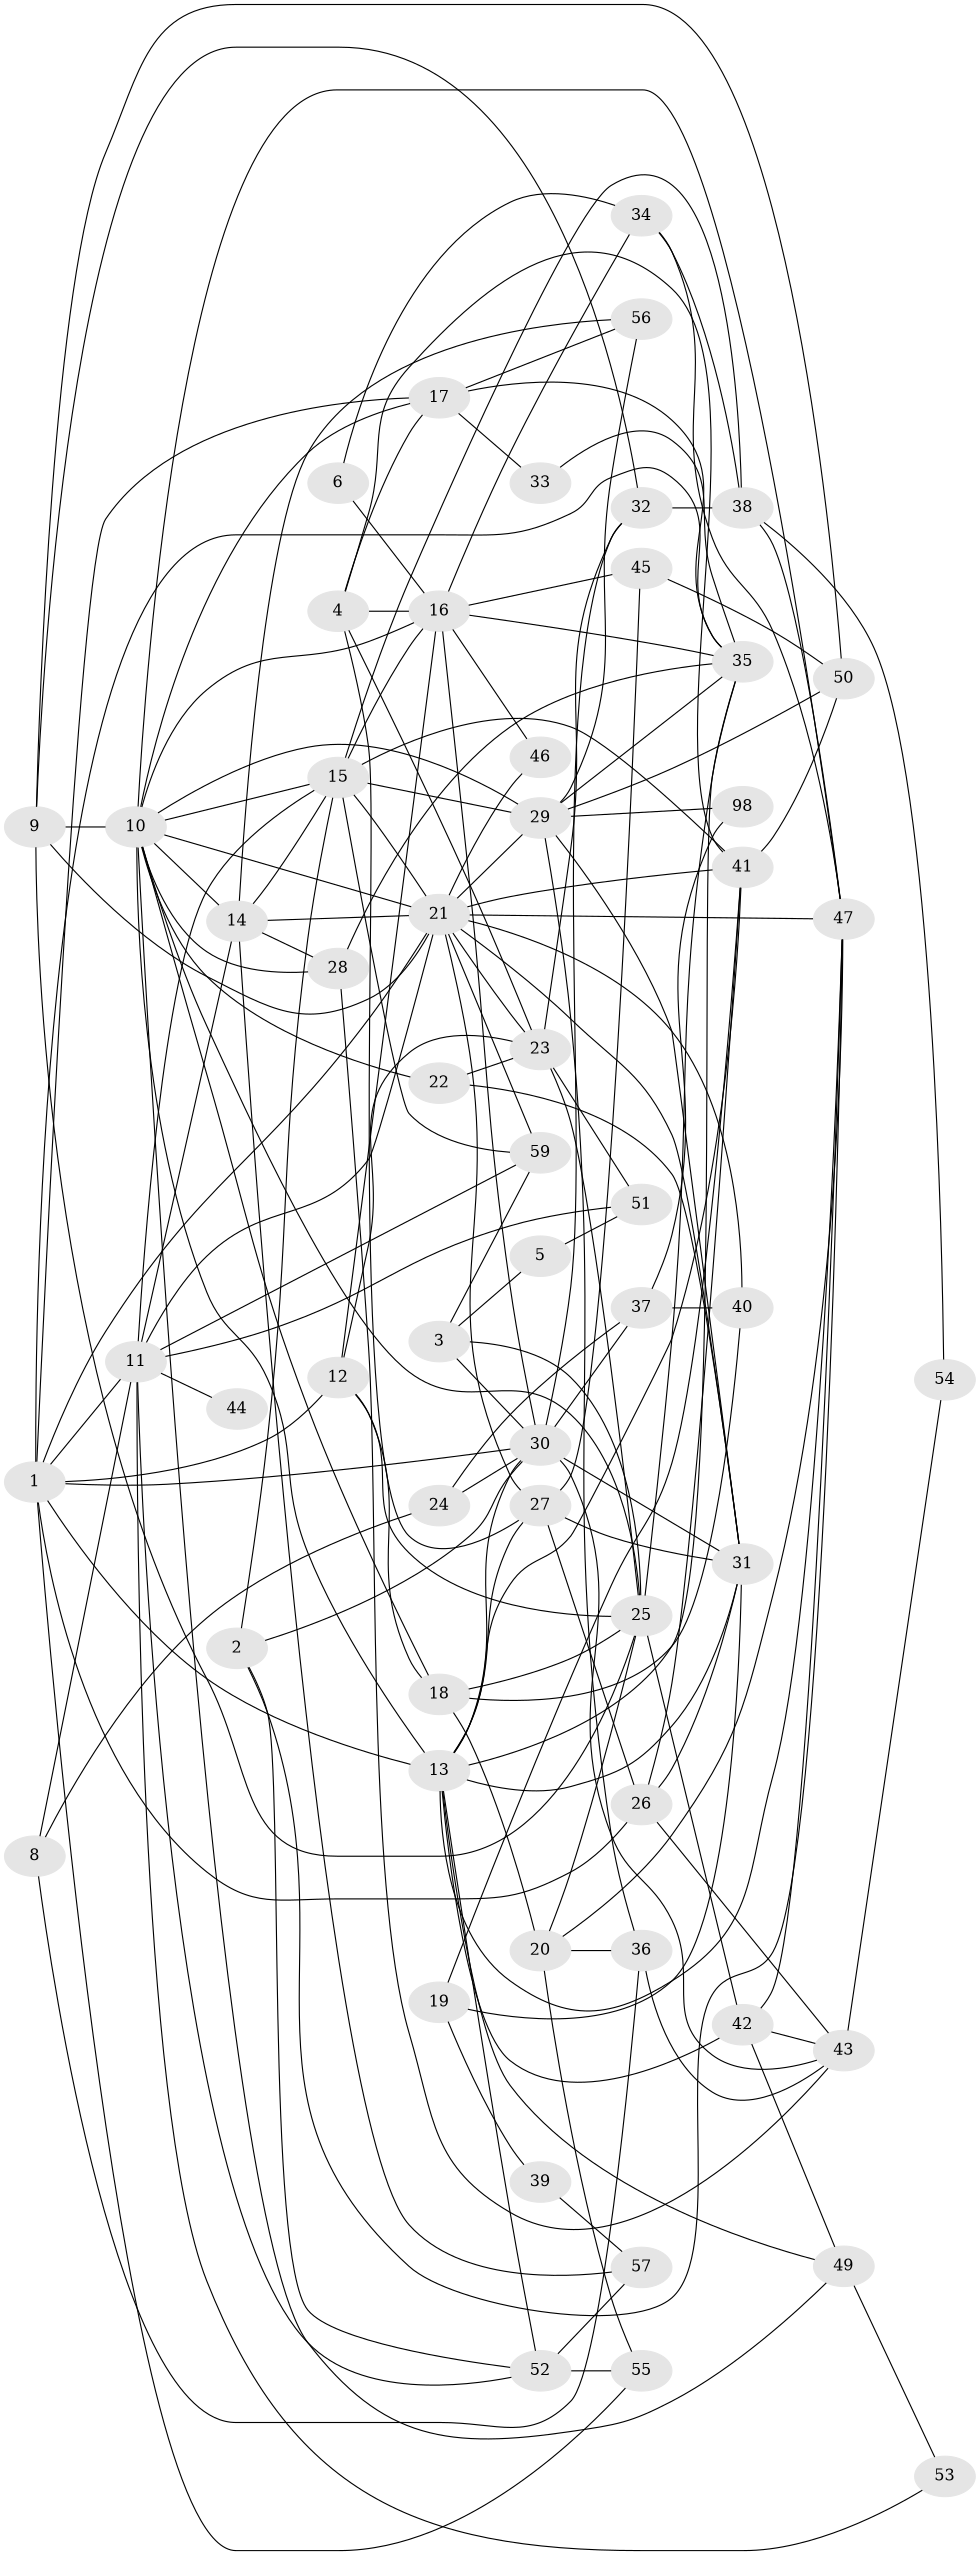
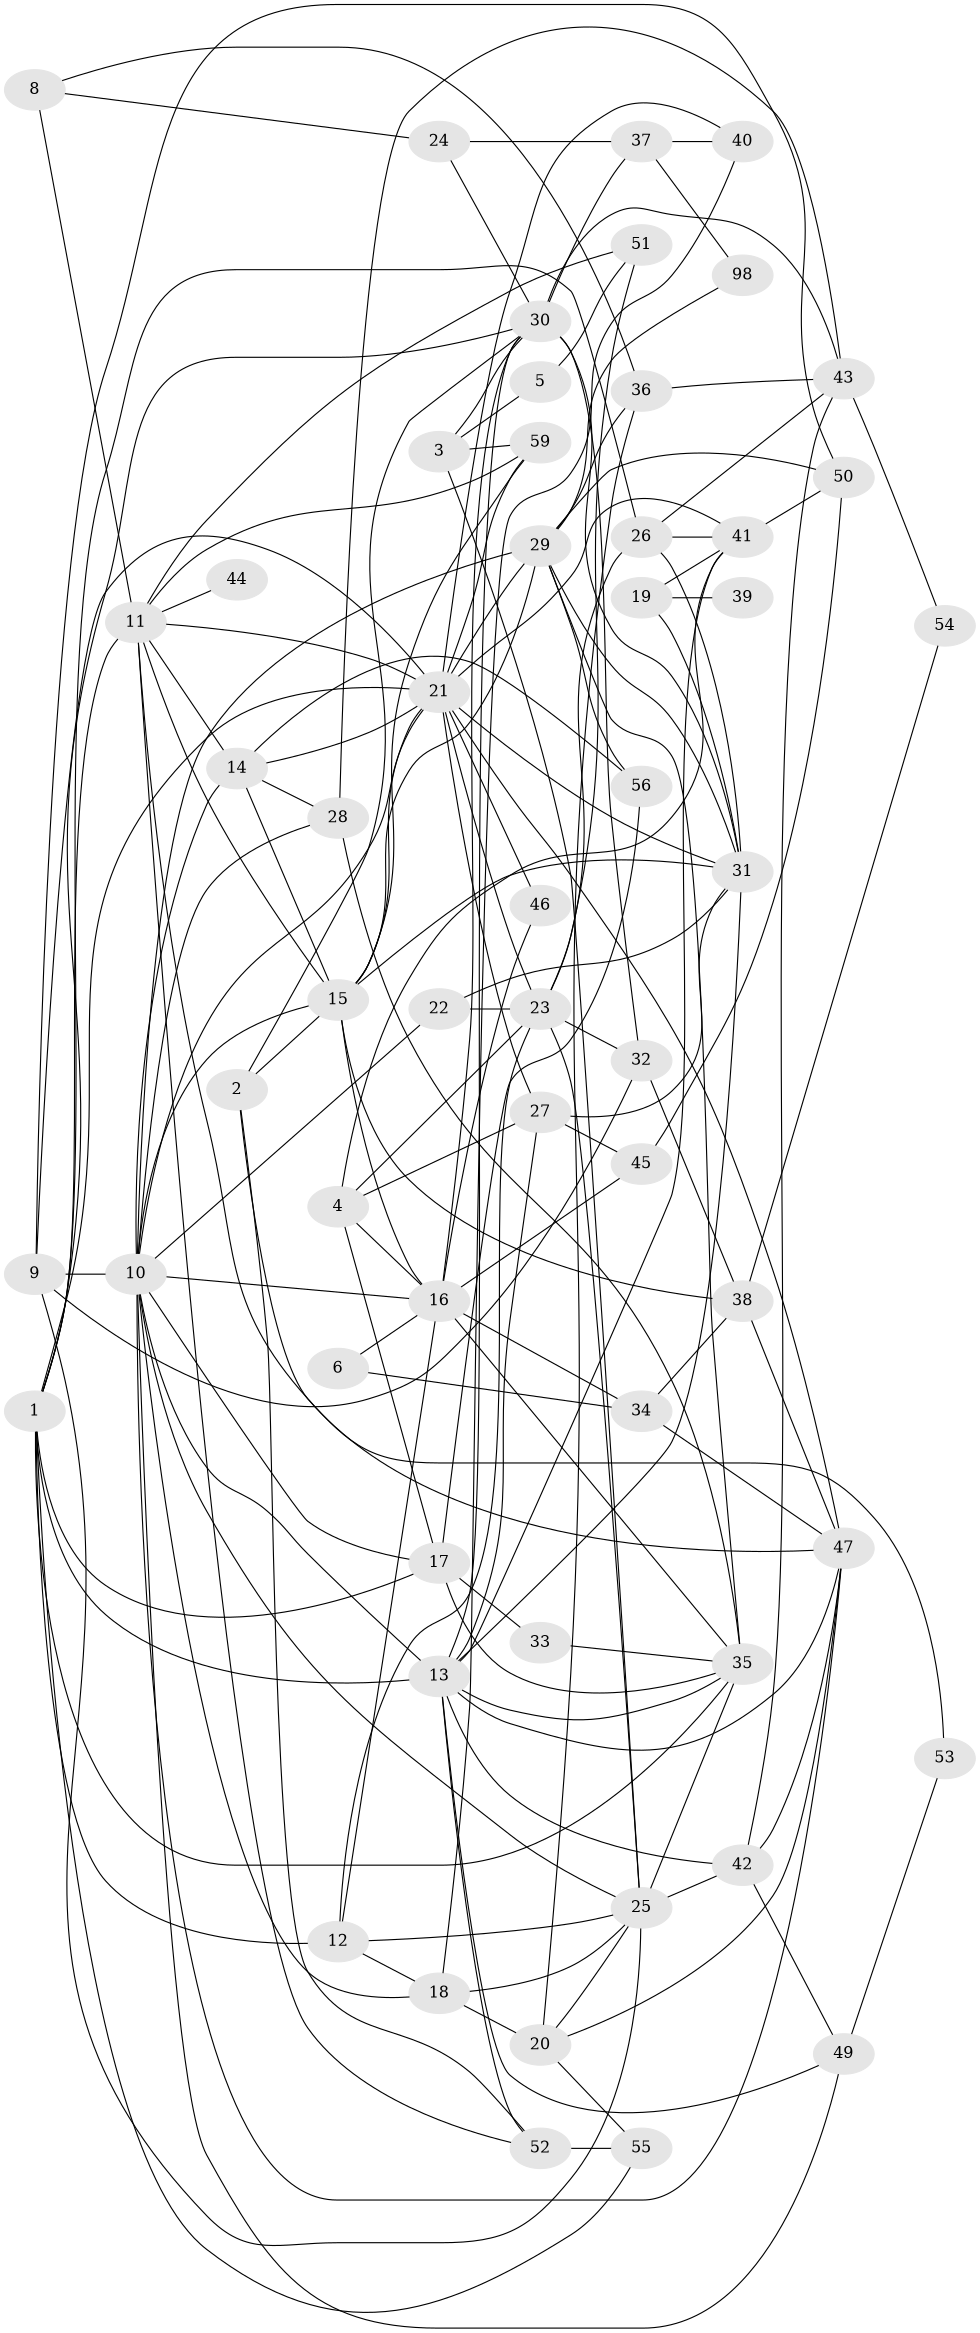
edge "15" -- "41": now "15" -- "31"
edge "27" -- "26": now "23" -- "26"
node "57": removed
